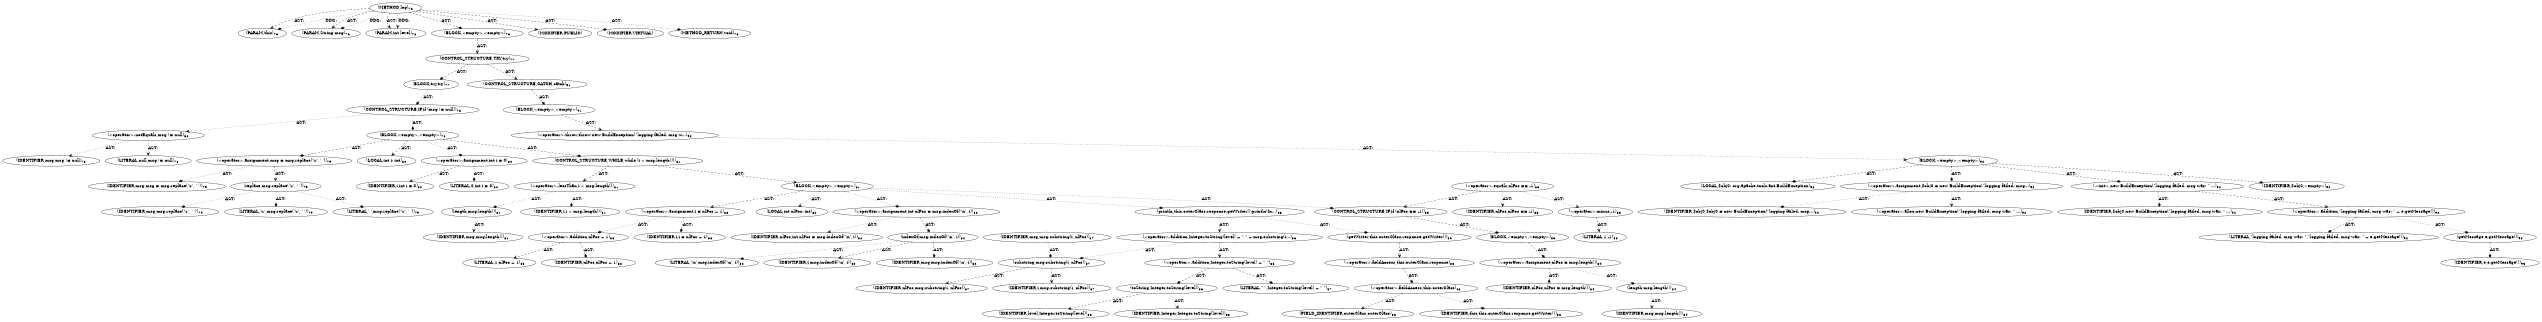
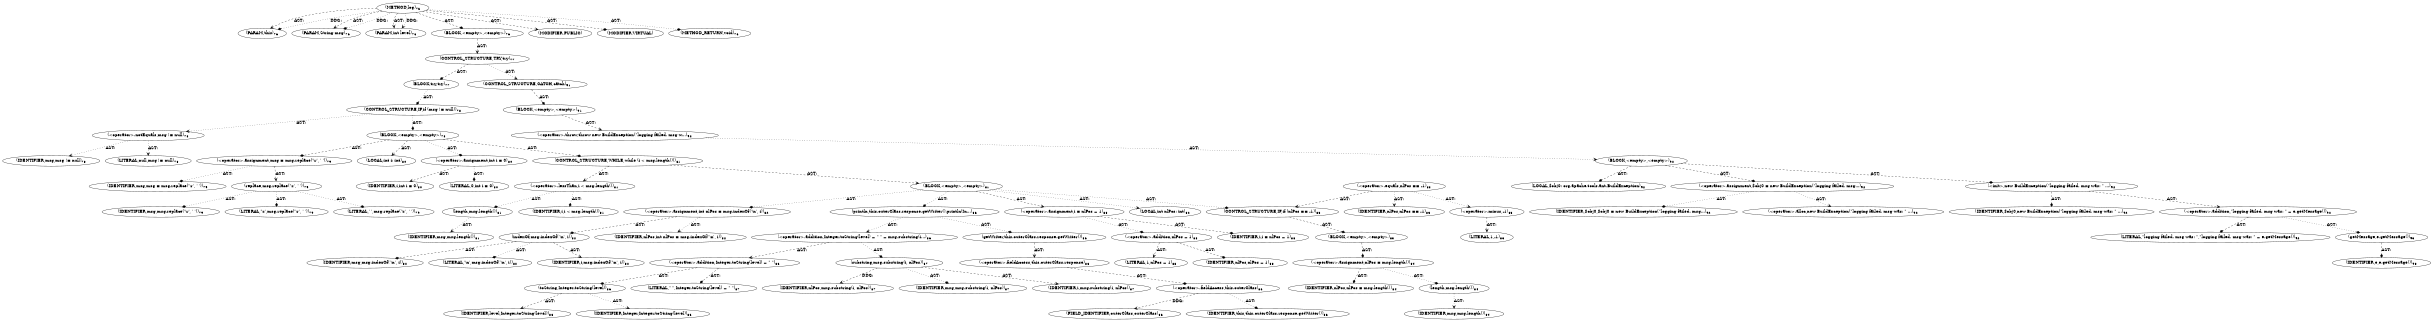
edge "(CONTROL_STRUCTURE,TRY,try)" -> "(CONTROL_STRUCTURE,CATCH,catch)": style dashed -> dotted
node "(<operator>.notEquals,msg != null)": text "58" -> "78"
node "(IDENTIFIER,$obj0,<empty>)": removed
edge "(IDENTIFIER,msg,msg.substring(i, nlPos))" -> "(substring,msg.substring(i, nlPos))": reversed
edge "(substring,msg.substring(i, nlPos))" -> "(IDENTIFIER,nlPos,msg.substring(i, nlPos))": label "AST: " -> "DDG: "
edge "(<operator>.fieldAccess,this.outerClass)" -> "(FIELD_IDENTIFIER,outerClass,outerClass)": label "AST: " -> "DDG: "
